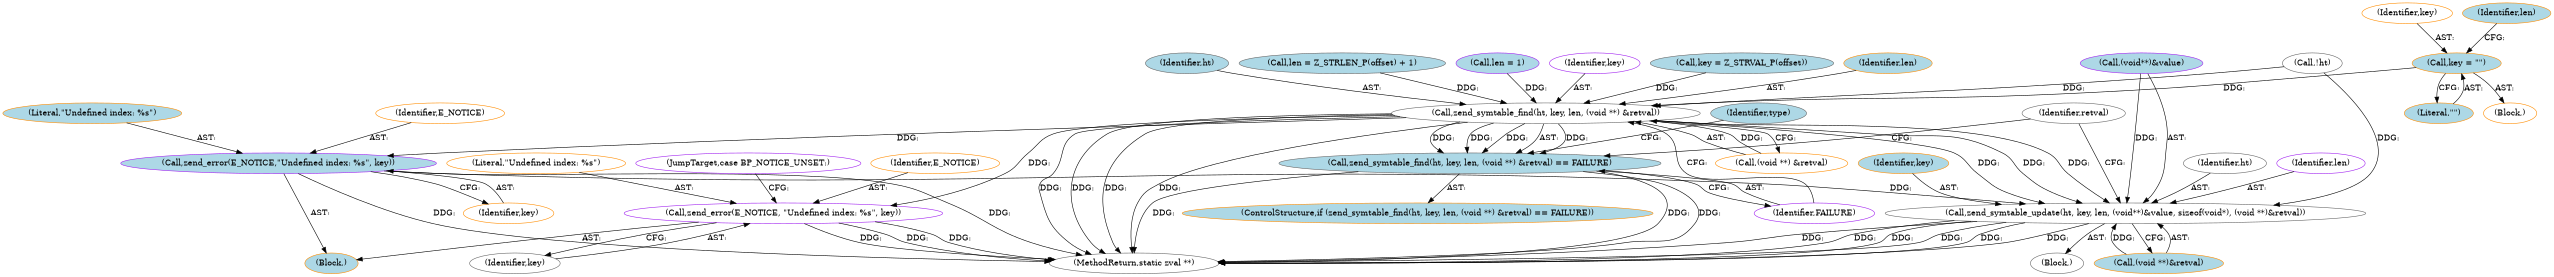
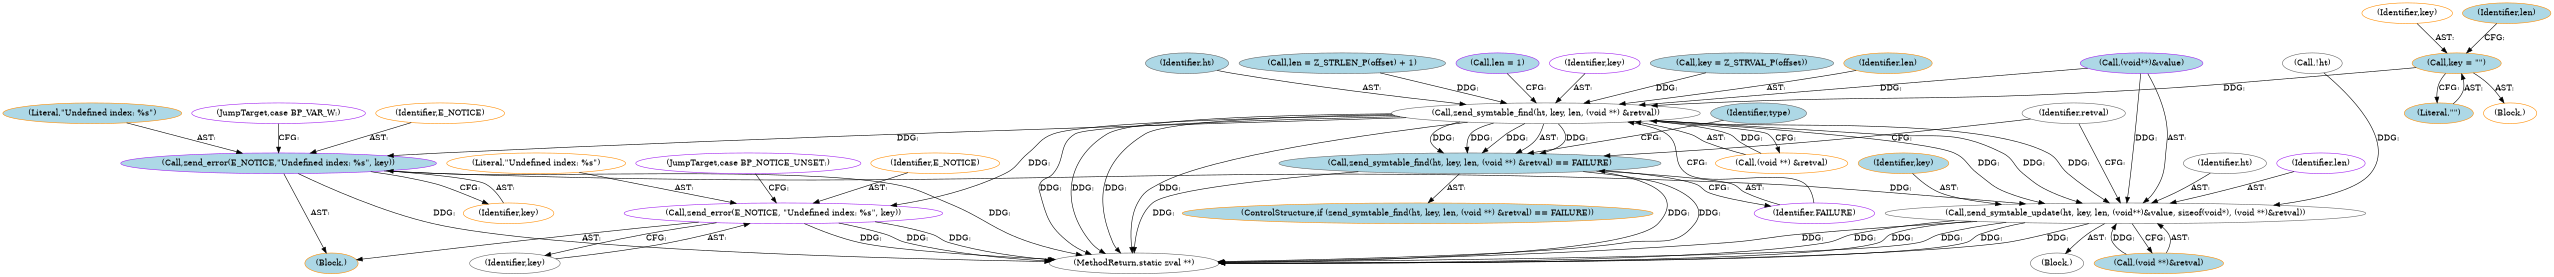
edge "(Call,len = 1)" -> "(Call,zend_symtable_find(ht, key, len, (void **) &retval))": label "DDG: " -> "CFG: "
edge "(Call,!ht)" -> "(Call,zend_symtable_find(ht, key, len, (void **) &retval))": now "(Call,(void**)&value)" -> "(Call,zend_symtable_find(ht, key, len, (void **) &retval))"
node "(JumpTarget,case BP_VAR_W:)": added
